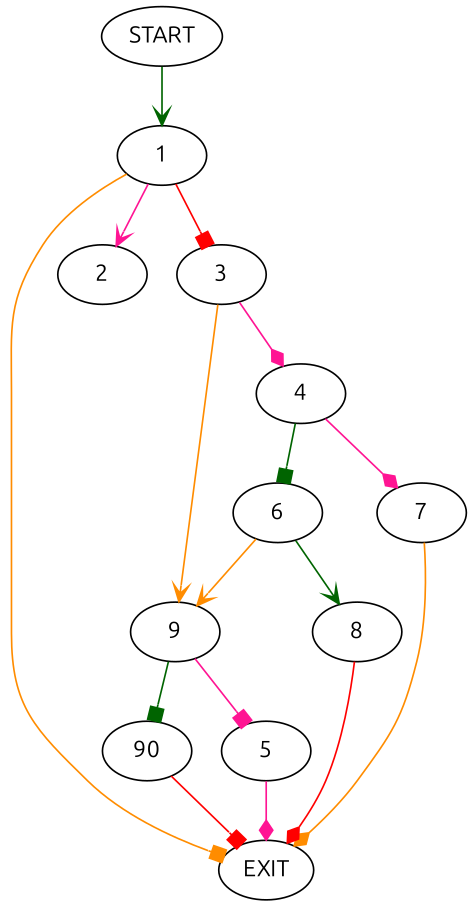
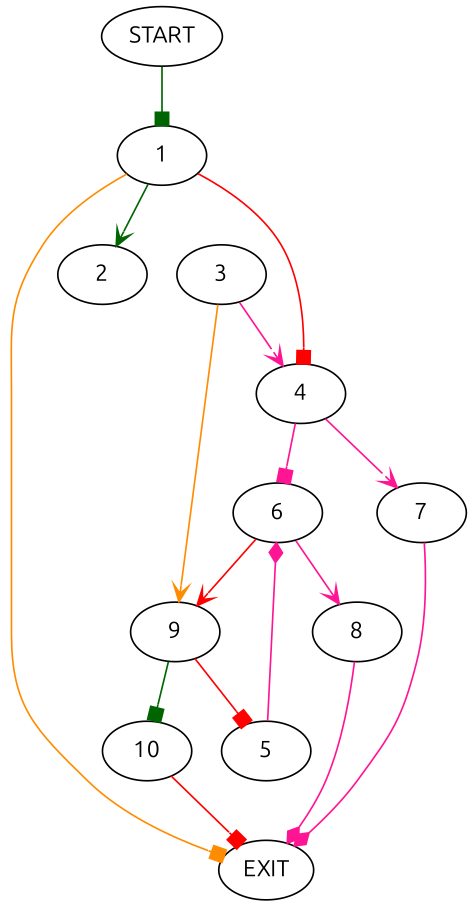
edge "START" -> "1": arrowhead vee -> box
edge "1" -> "2": color deeppink -> darkgreen
edge "1" -> "3": now "1" -> "4"
edge "3" -> "4": arrowhead diamond -> vee
edge "4" -> "6": color darkgreen -> deeppink
edge "4" -> "7": arrowhead diamond -> vee
edge "6" -> "9": color darkorange -> red
edge "6" -> "8": color darkgreen -> deeppink
edge "9" -> "5": color deeppink -> red
edge "7" -> "EXIT": color darkorange -> deeppink
edge "8" -> "EXIT": color red -> deeppink
node "90": label "90" -> "10"
edge "5" -> "EXIT": now "5" -> "6"
